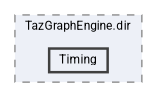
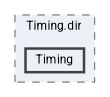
cluster "TazGraphEngine.dir": label "TazGraphEngine.dir" -> "Timing.dir"
